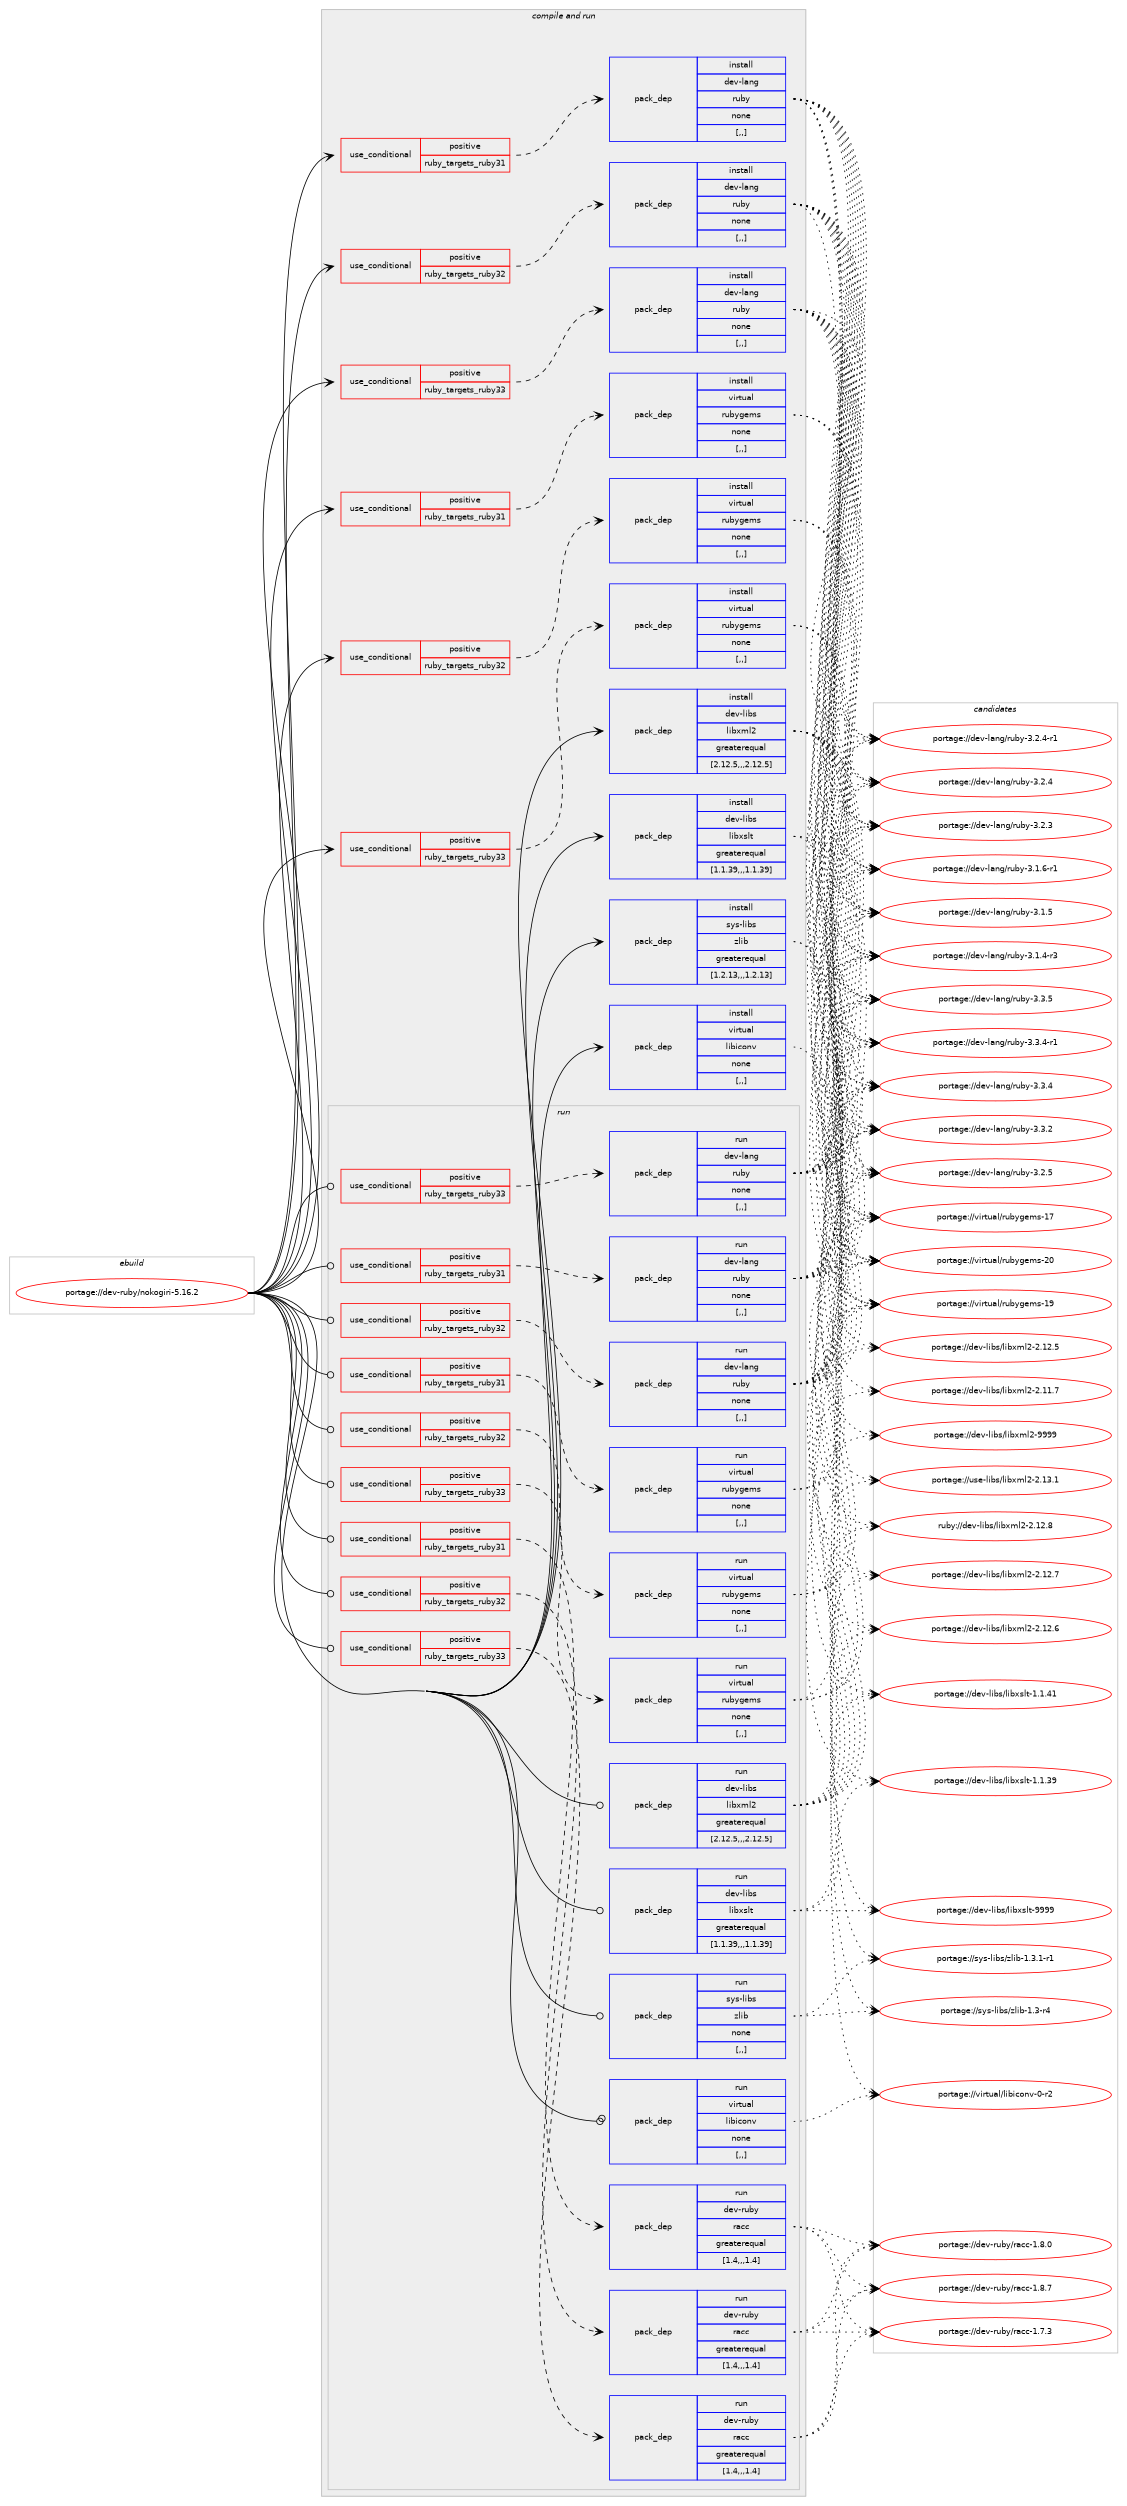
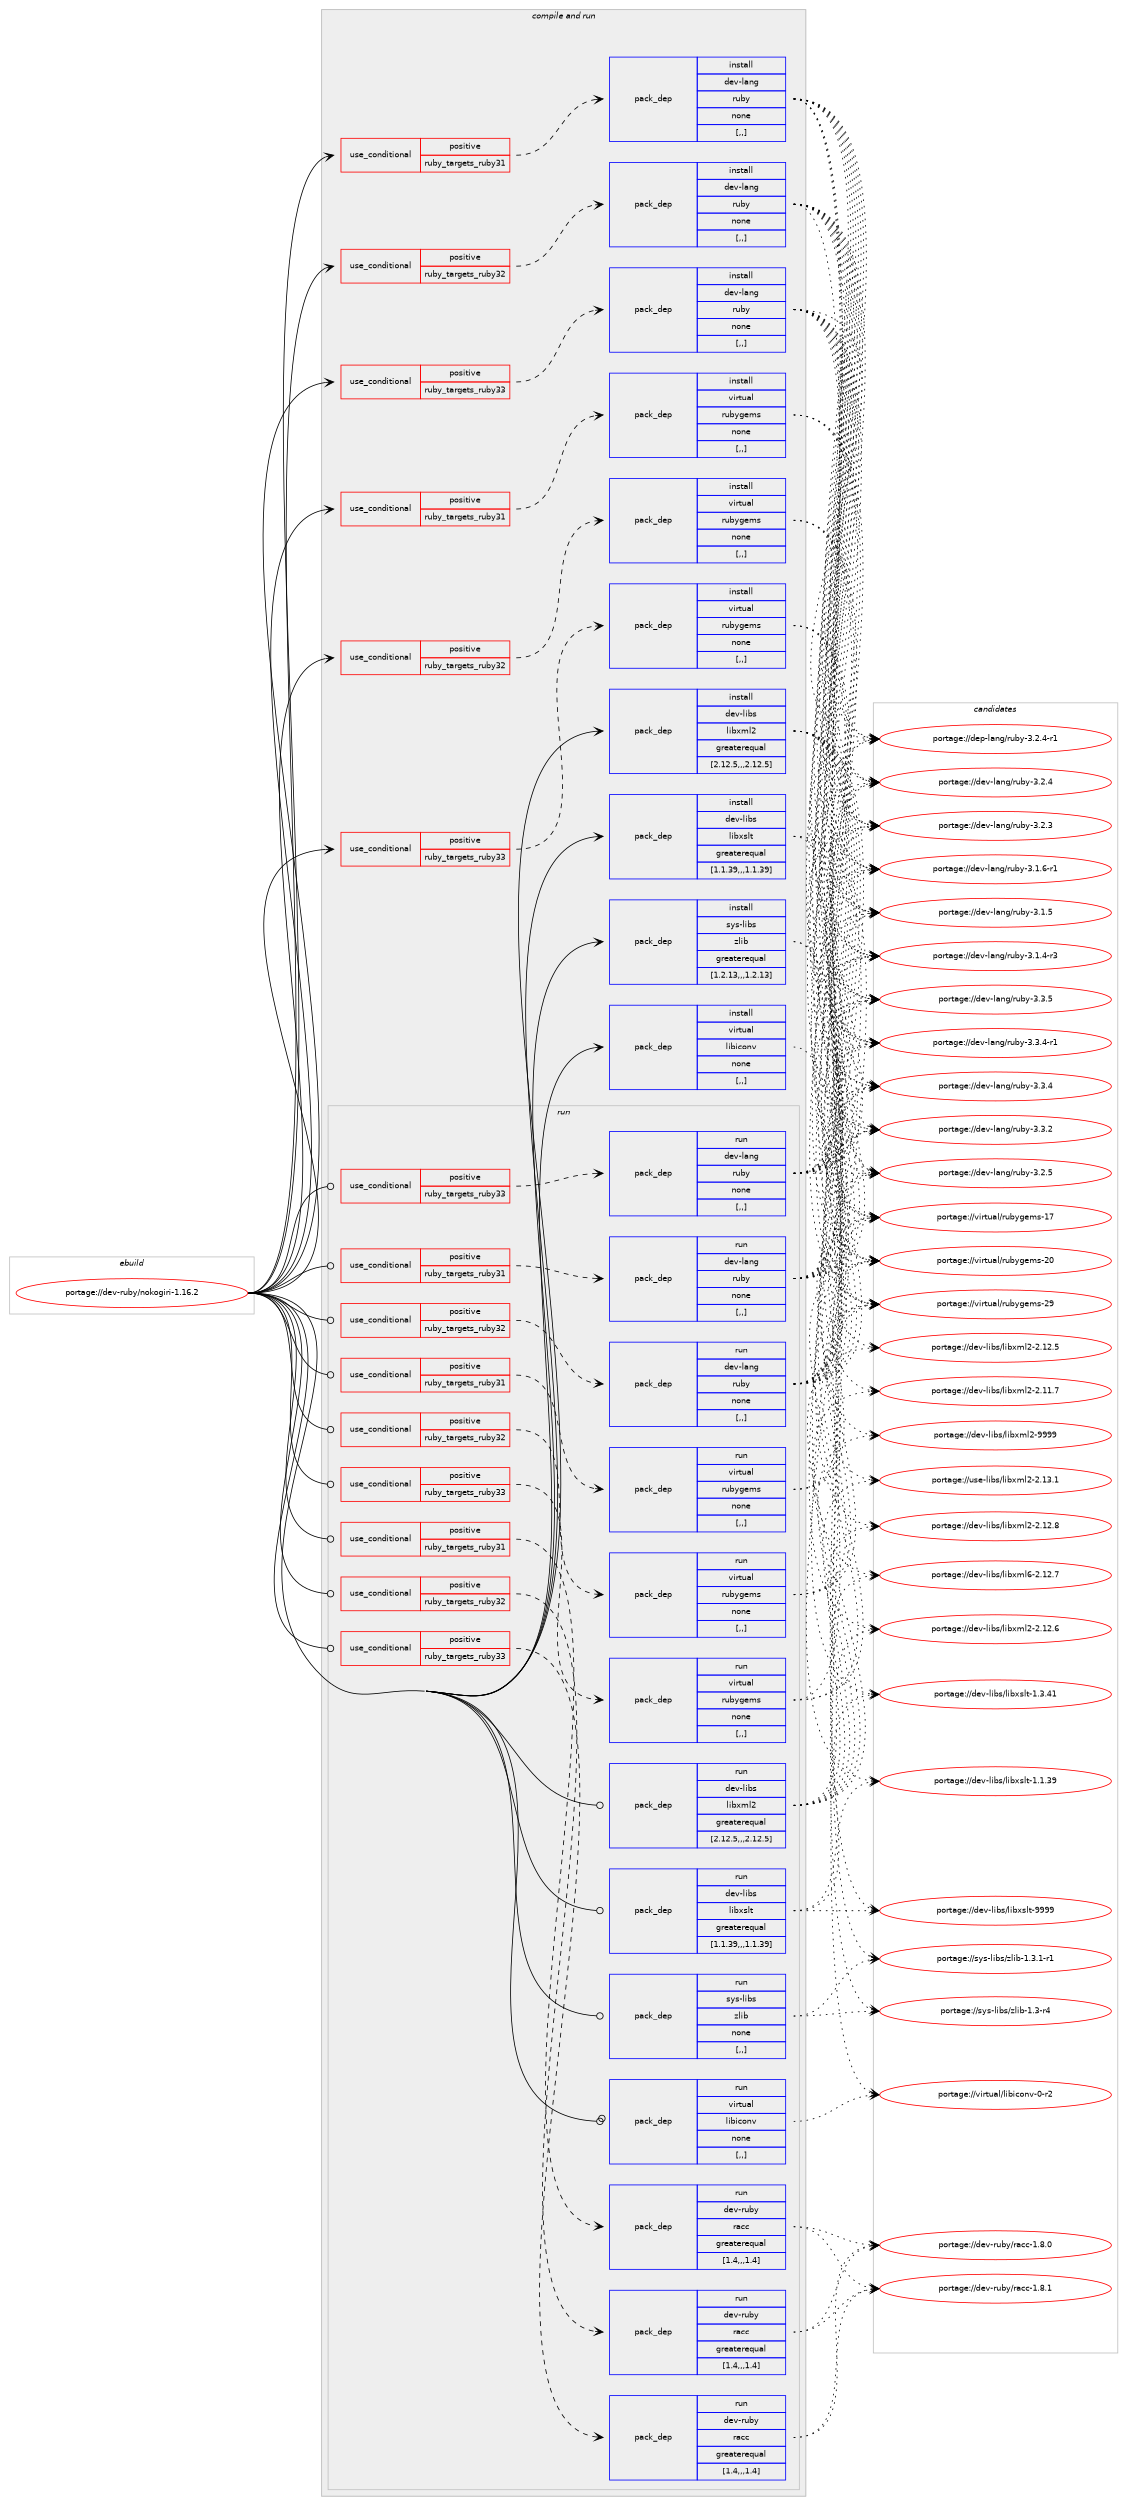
node "portage://dev-lang/ruby-3.2.4-r1": label "portage://dev-lang/ruby-3.2.4-r1" -> "portage://dep-lang/ruby-3.2.4-r1"
node "portage://dev-ruby/nokogiri-5.16.2": label "portage://dev-ruby/nokogiri-5.16.2" -> "portage://dev-ruby/nokogiri-1.16.2"
node "portage://virtual/rubygems-19": label "portage://virtual/rubygems-19" -> "portage://virtual/rubygems-29"
node "ruby://dev-libs/libxml2-2.12.8": label "ruby://dev-libs/libxml2-2.12.8" -> "portage://dev-libs/libxml2-2.12.8"
node "portage://dev-libs/libxml2-2.12.7": label "portage://dev-libs/libxml2-2.12.7" -> "portage://dev-libs/libxml6-2.12.7"
node "portage://dev-libs/libxslt-1.1.41": label "portage://dev-libs/libxslt-1.1.41" -> "portage://dev-libs/libxslt-1.3.41"
node "portage://dev-ruby/racc-1.8.7": label "portage://dev-ruby/racc-1.8.7" -> "portage://dev-ruby/racc-1.8.1"
node "portage://dev-ruby/racc-1.7.3": removed
